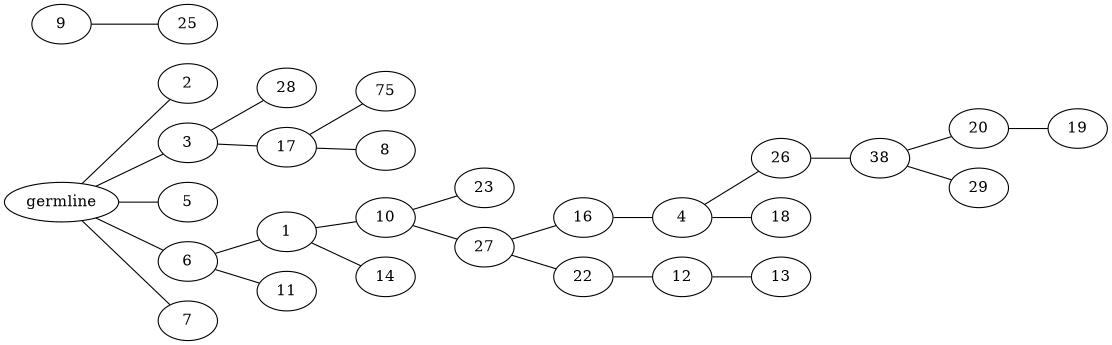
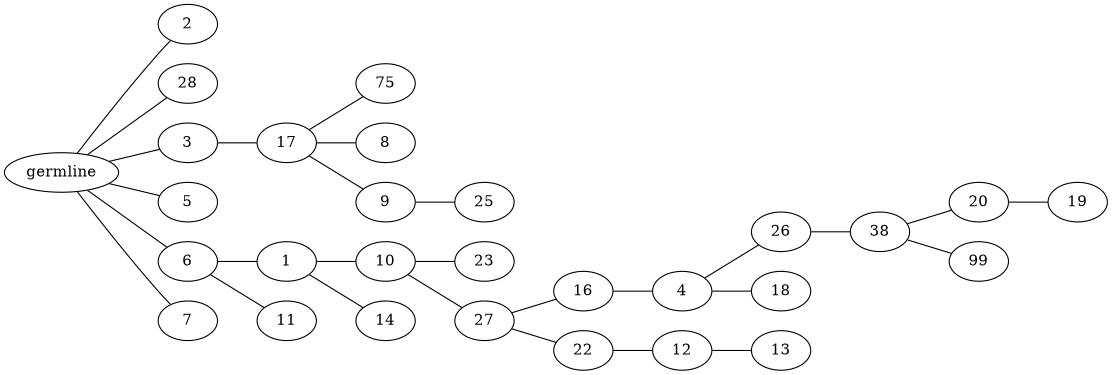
edge "28" -- "3": now "28" -- "germline"
edge "17" -- "9": added
node "29": label "29" -> "99"
